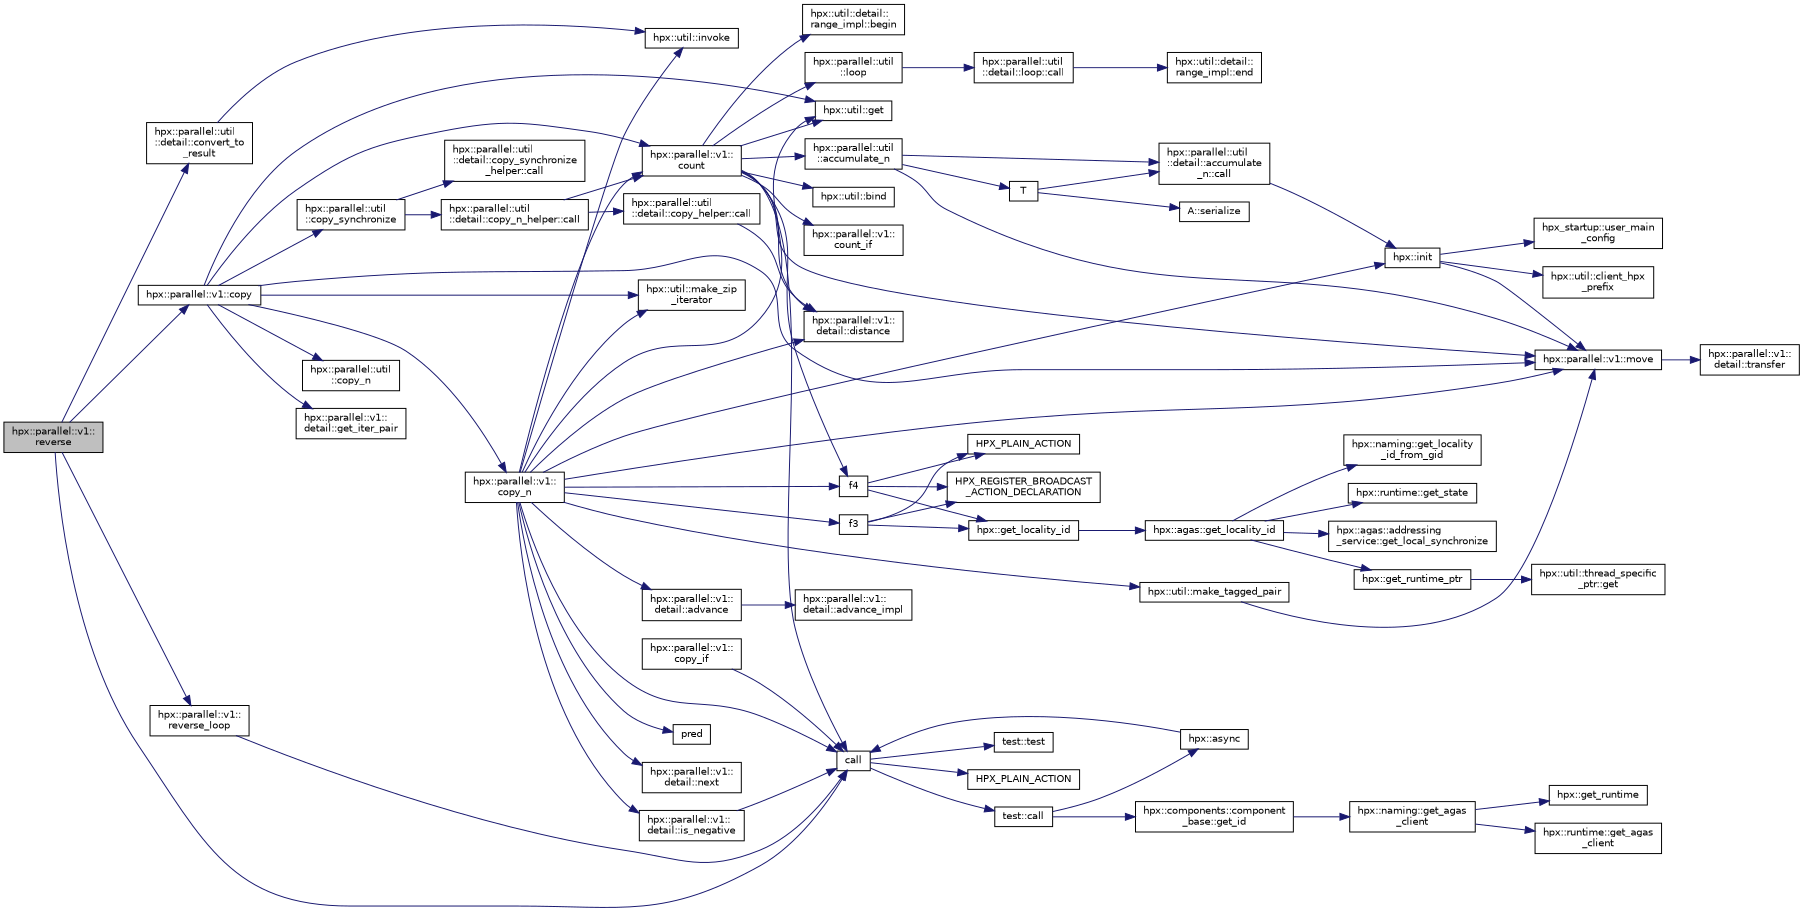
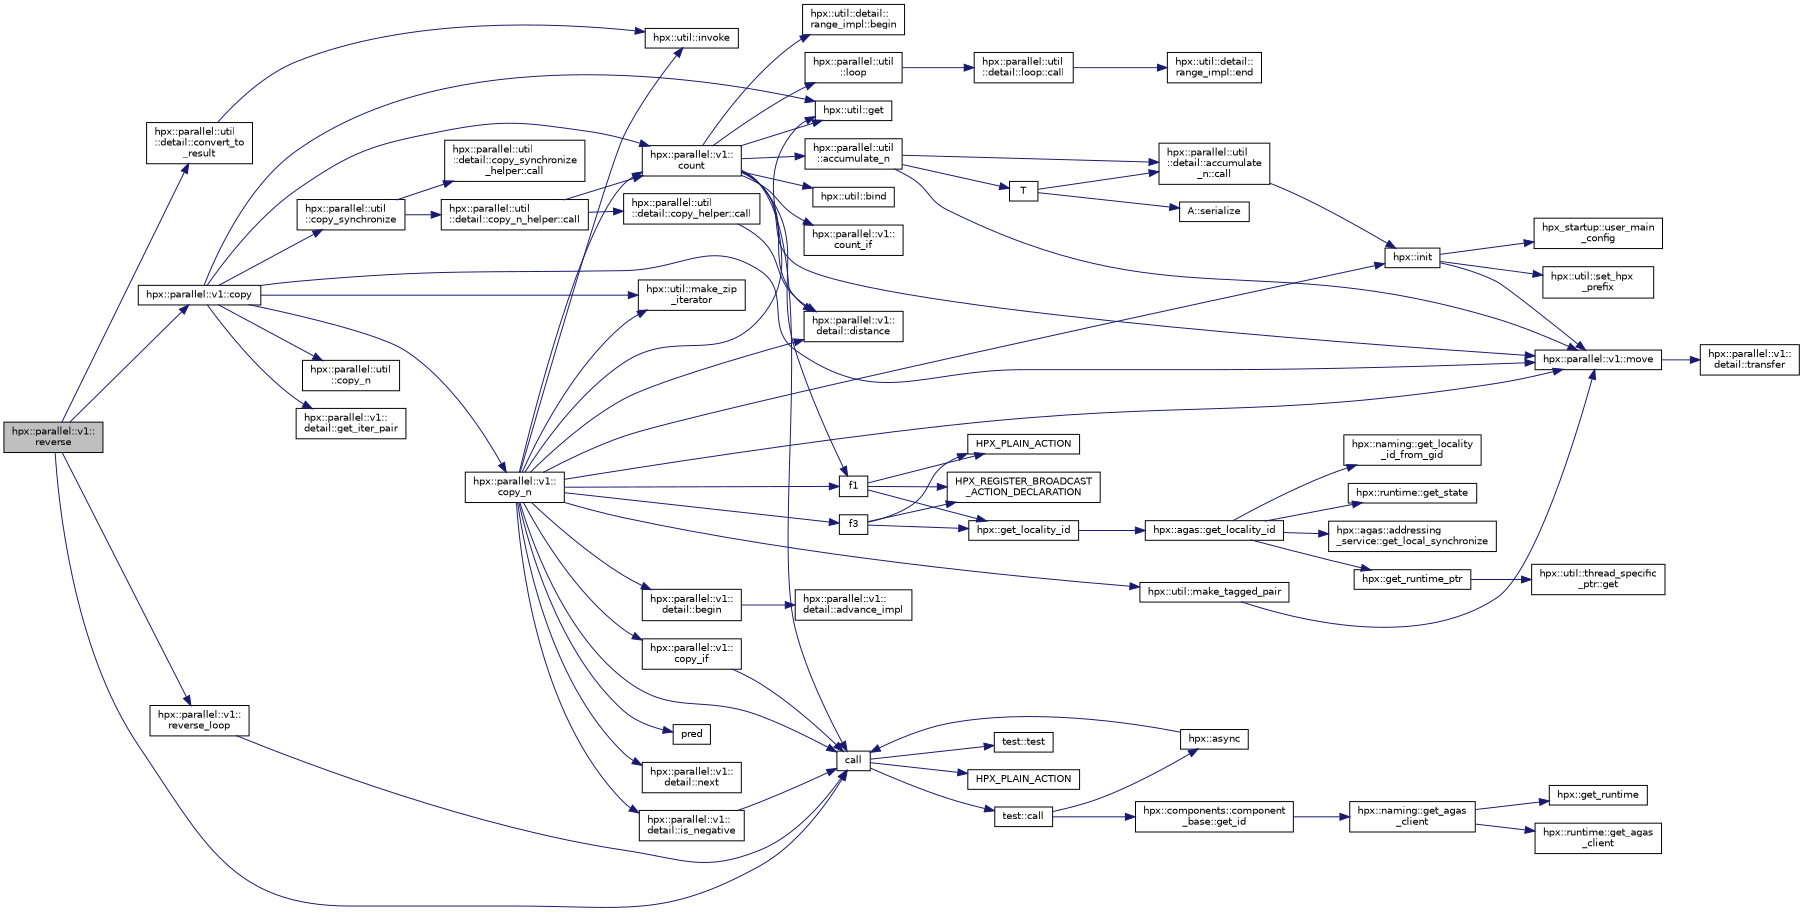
node "hpx::util::client_hpx _prefix": label "hpx::util::client_hpx _prefix" -> "hpx::util::set_hpx _prefix"
node "f4": label "f4" -> "f1"
edge "hpx::parallel::v1:: copy_n" -> "hpx::parallel::v1:: copy_if": added
node "hpx::parallel::v1:: detail::advance": label "hpx::parallel::v1:: detail::advance" -> "hpx::parallel::v1:: detail::begin"
